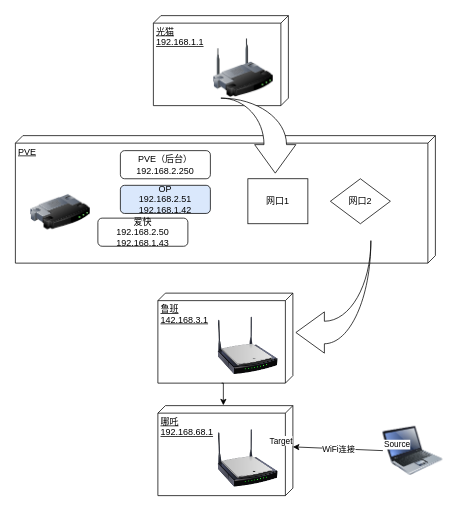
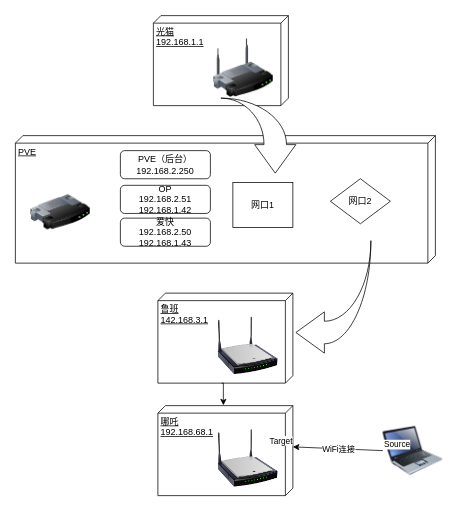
node "OP 192.168.2.51 192.168.1.42": fillcolor #dae8fc -> #ffffff
node "网口1": moved (278, 201) -> (263, 205)
node "爱快 192.168.2.50 192.168.1.43": moved (143, 232) -> (165, 232)
